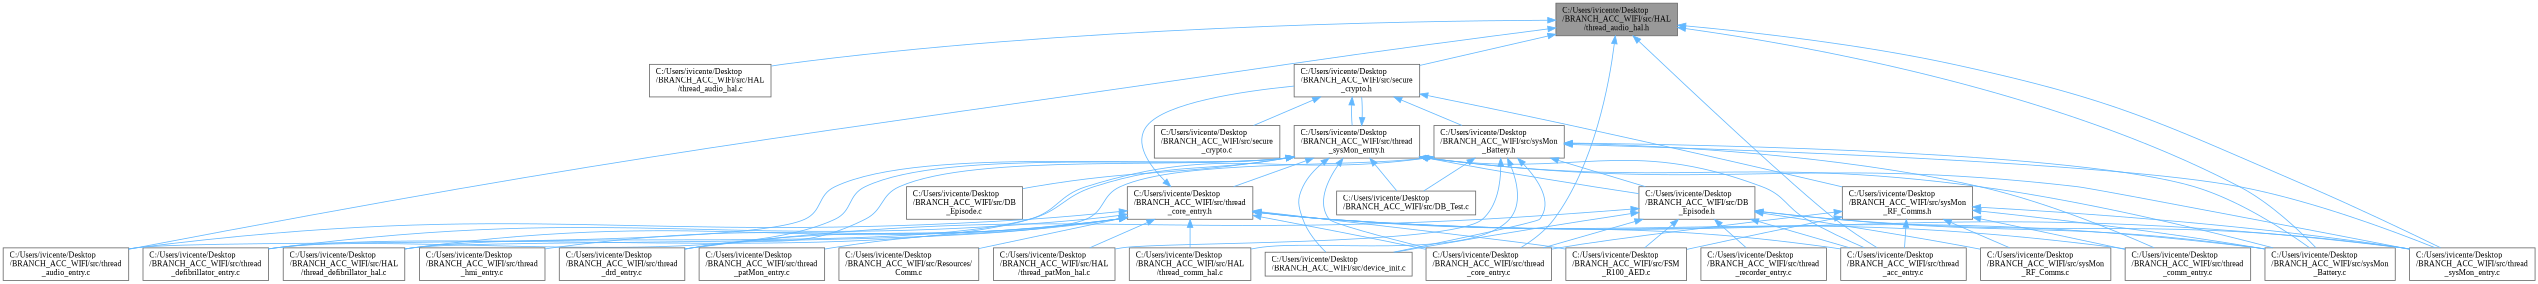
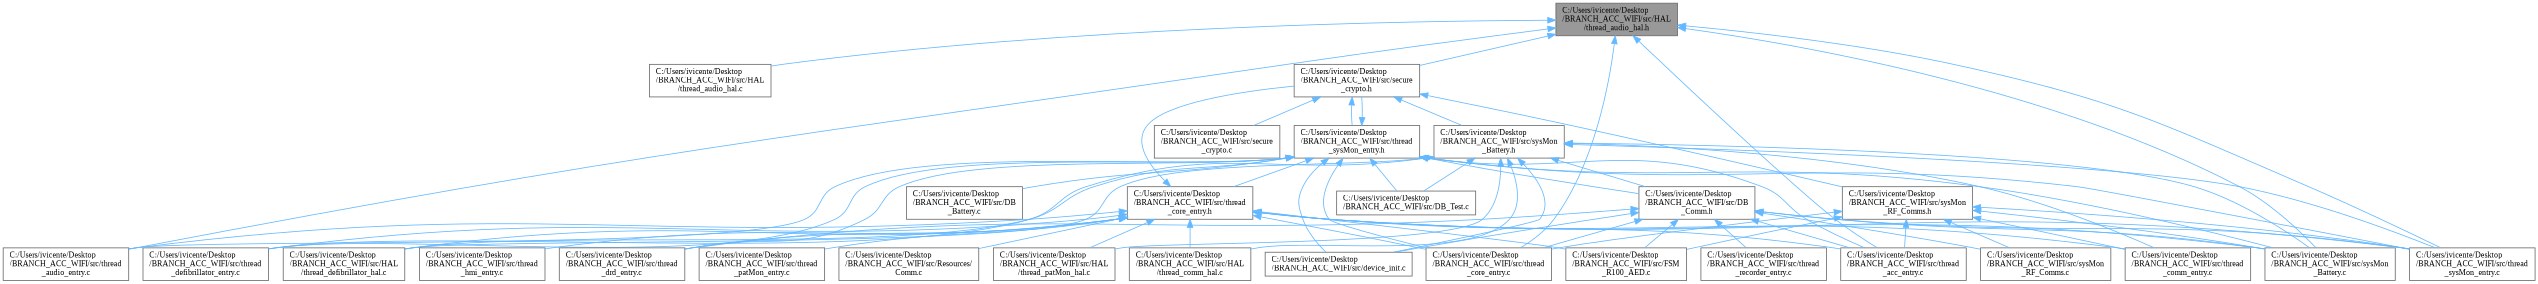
node "C:/Users/ivicente/Desktop /BRANCH_ACC_WIFI/src/DB _Episode.c": label "C:/Users/ivicente/Desktop /BRANCH_ACC_WIFI/src/DB _Episode.c" -> "C:/Users/ivicente/Desktop /BRANCH_ACC_WIFI/src/DB _Battery.c"
node "C:/Users/ivicente/Desktop /BRANCH_ACC_WIFI/src/DB _Episode.h": label "C:/Users/ivicente/Desktop /BRANCH_ACC_WIFI/src/DB _Episode.h" -> "C:/Users/ivicente/Desktop /BRANCH_ACC_WIFI/src/DB _Comm.h"
